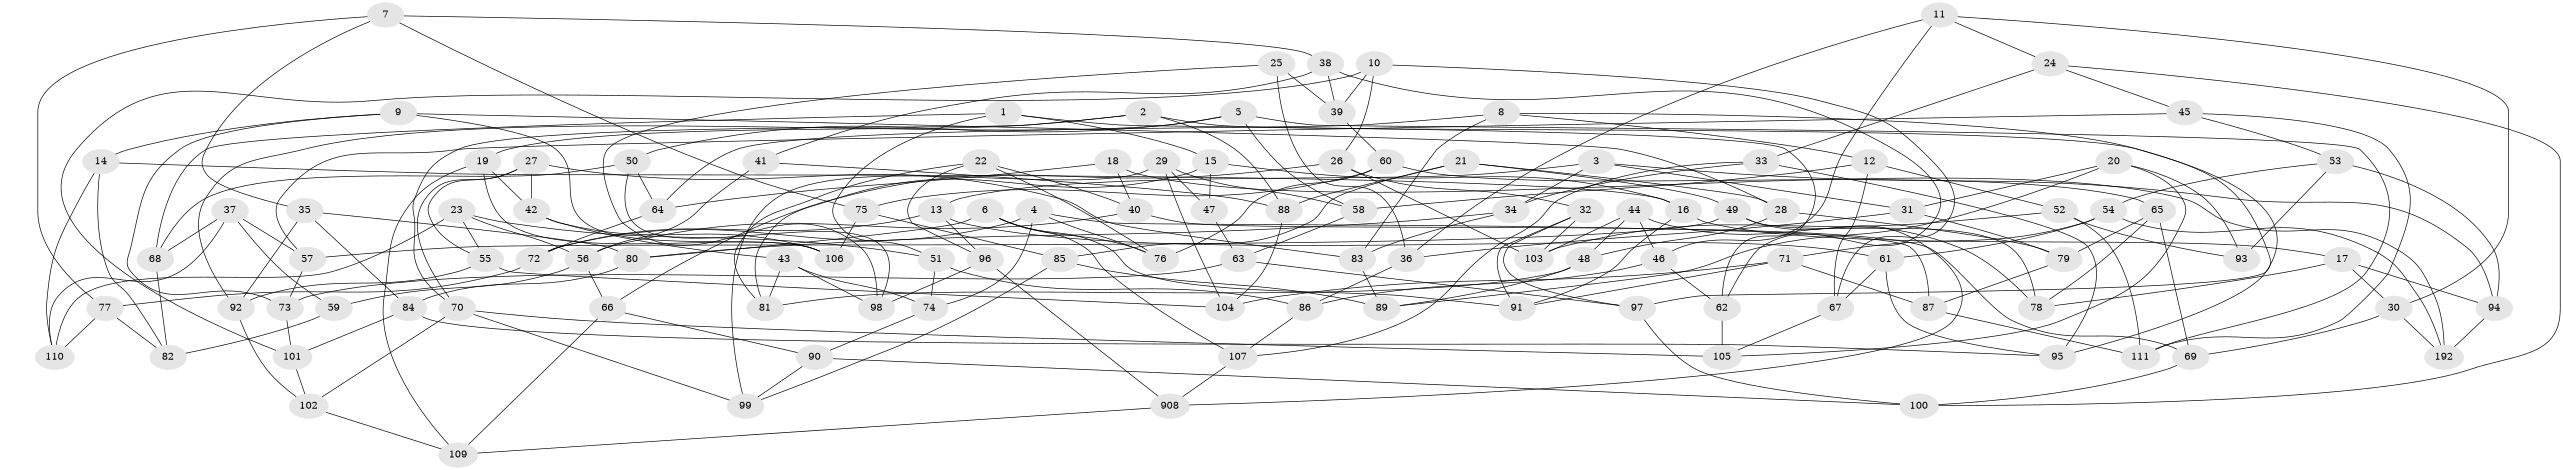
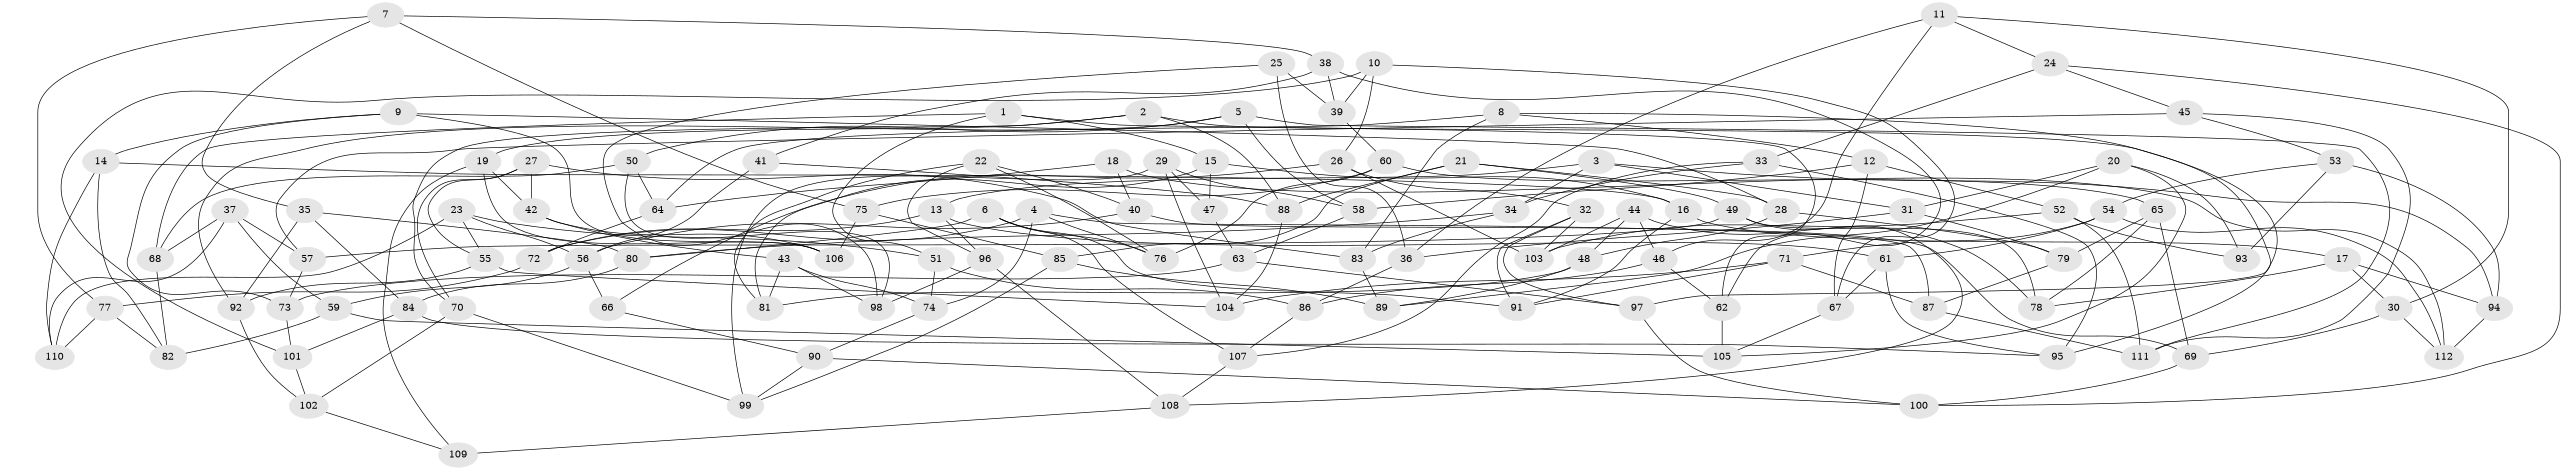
edge "70" -- "105": now "59" -- "105"
node "192": label "192" -> "112"
edge "66" -- "109": removed
node "908": label "908" -> "108"
